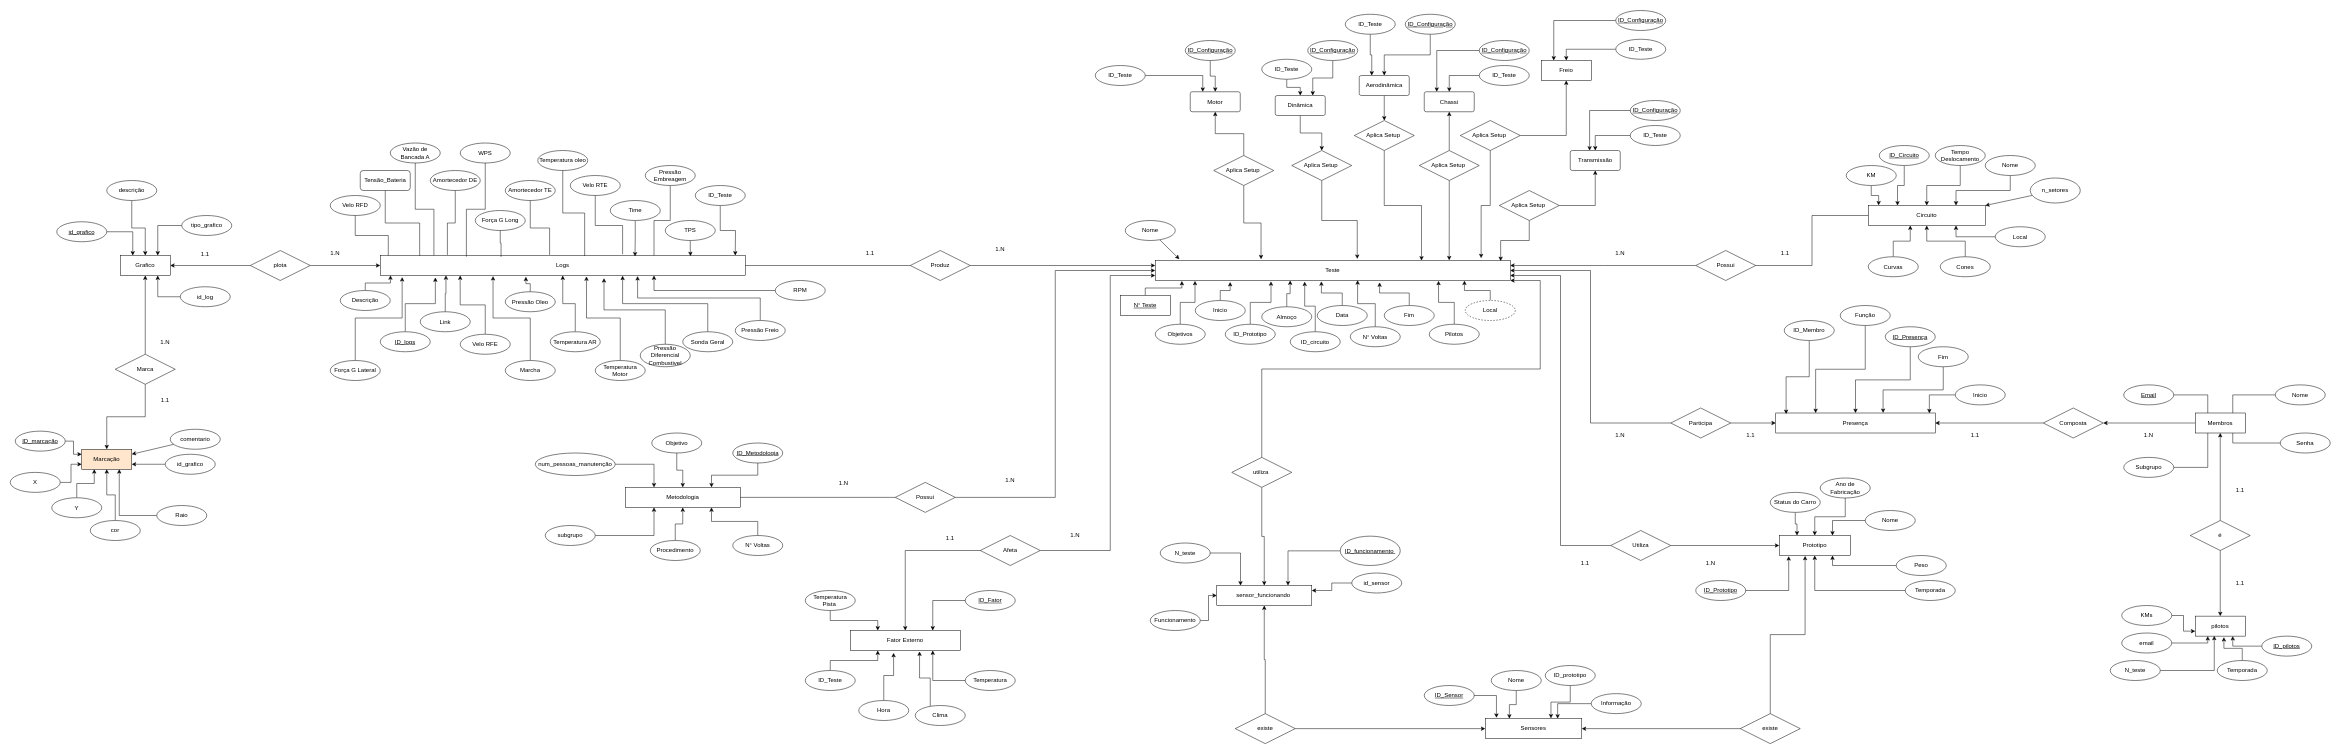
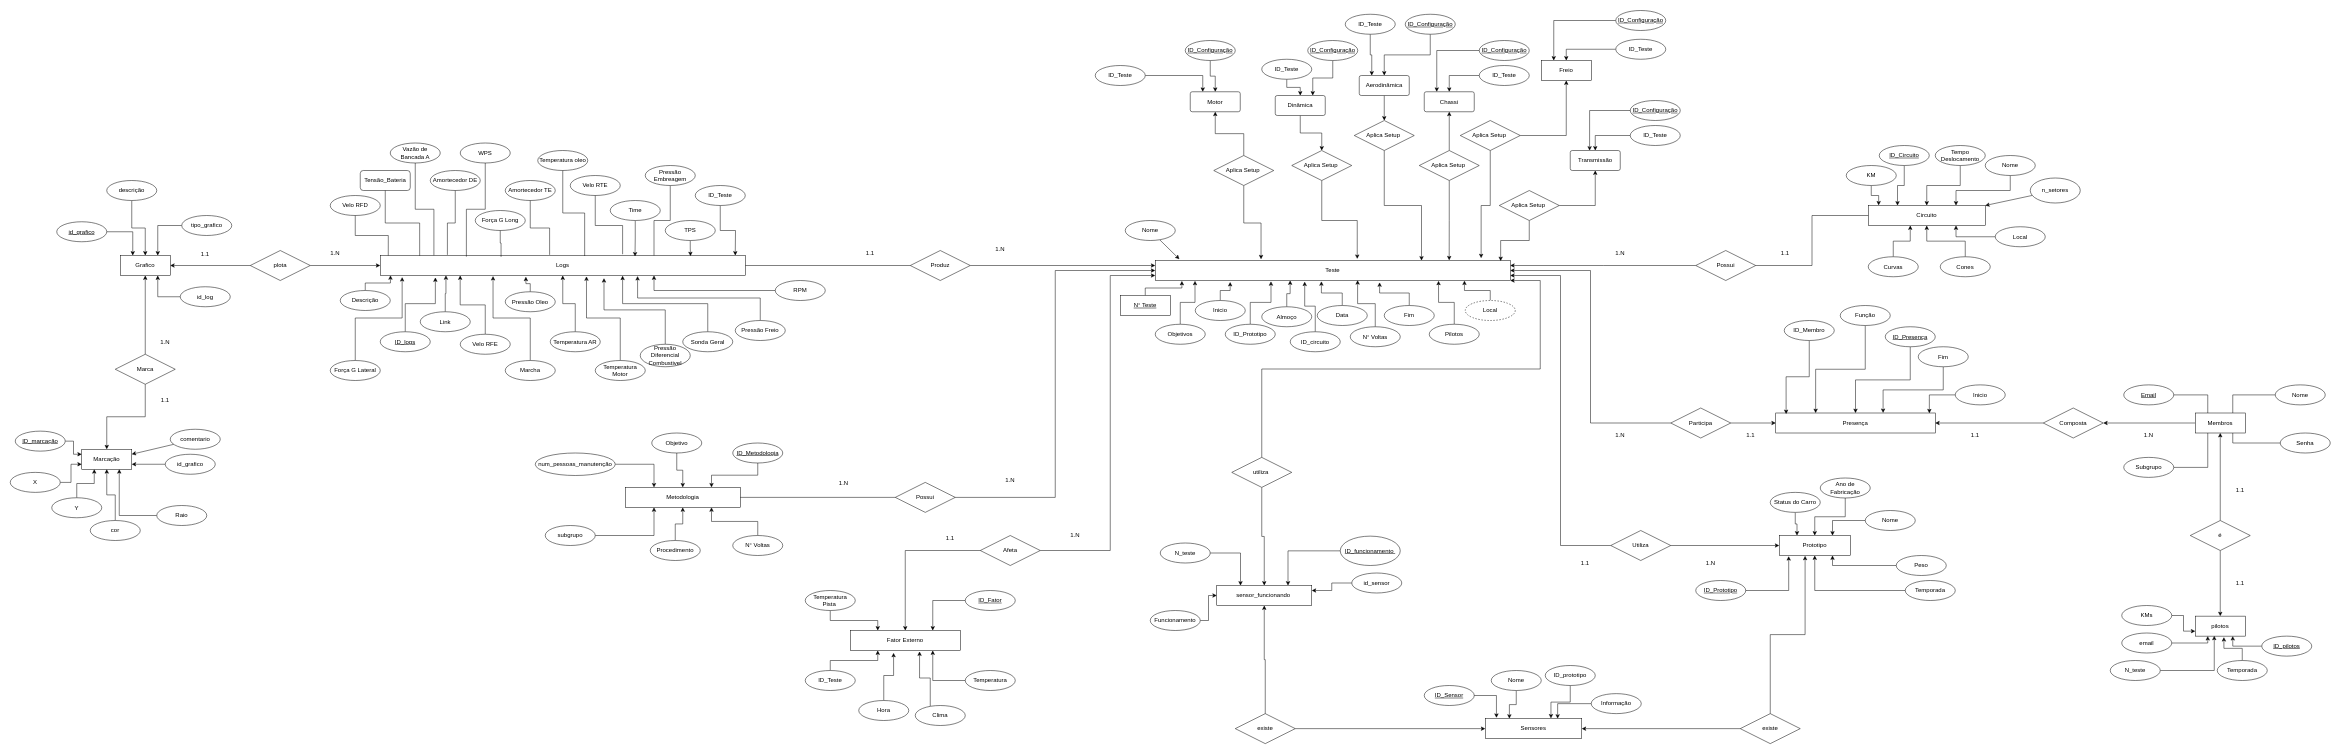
node "Marcação": fillcolor #ffe6cc -> #ffffff
